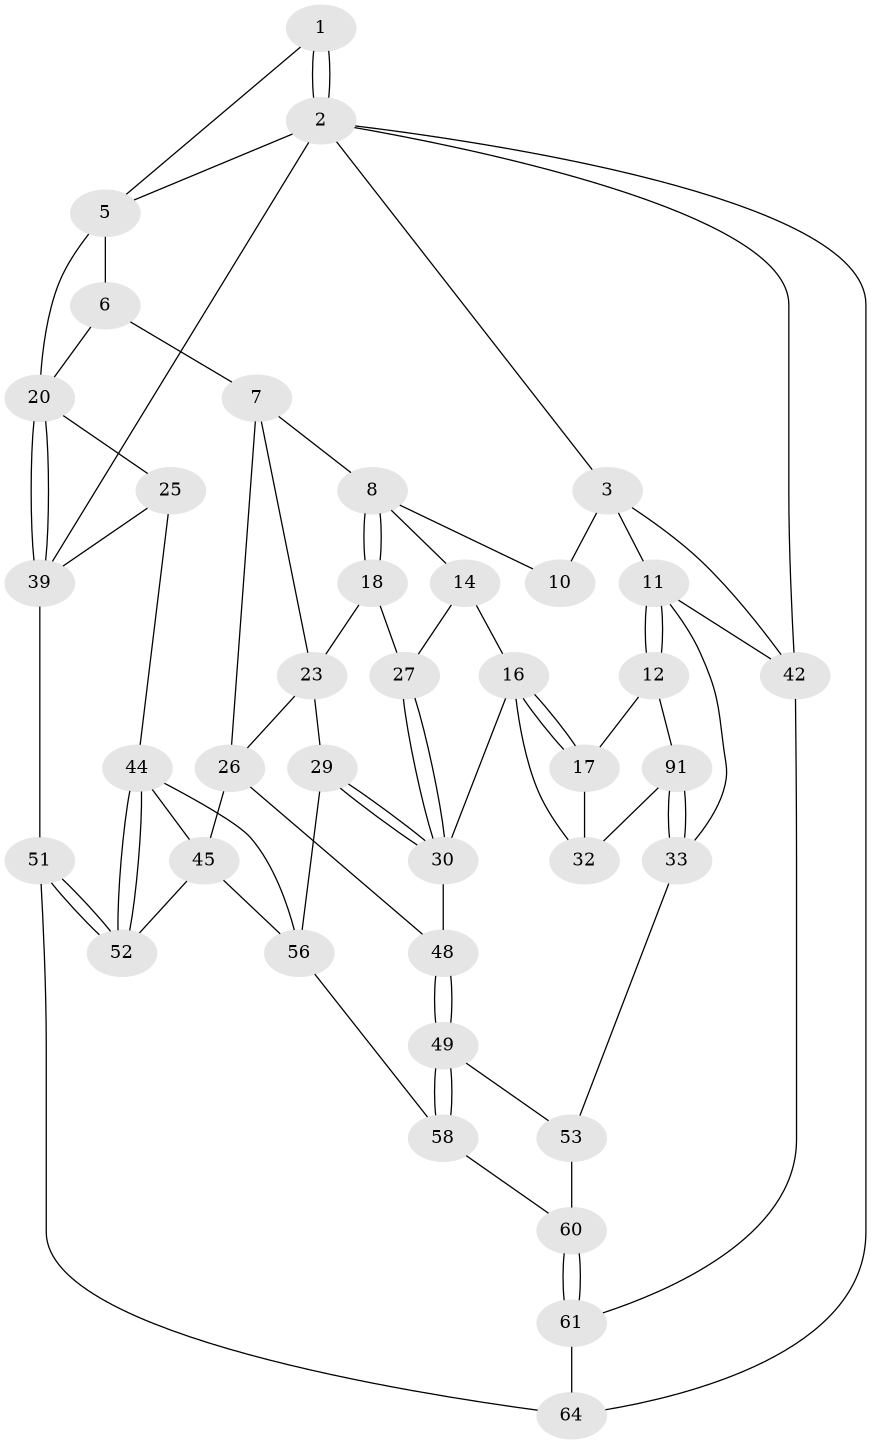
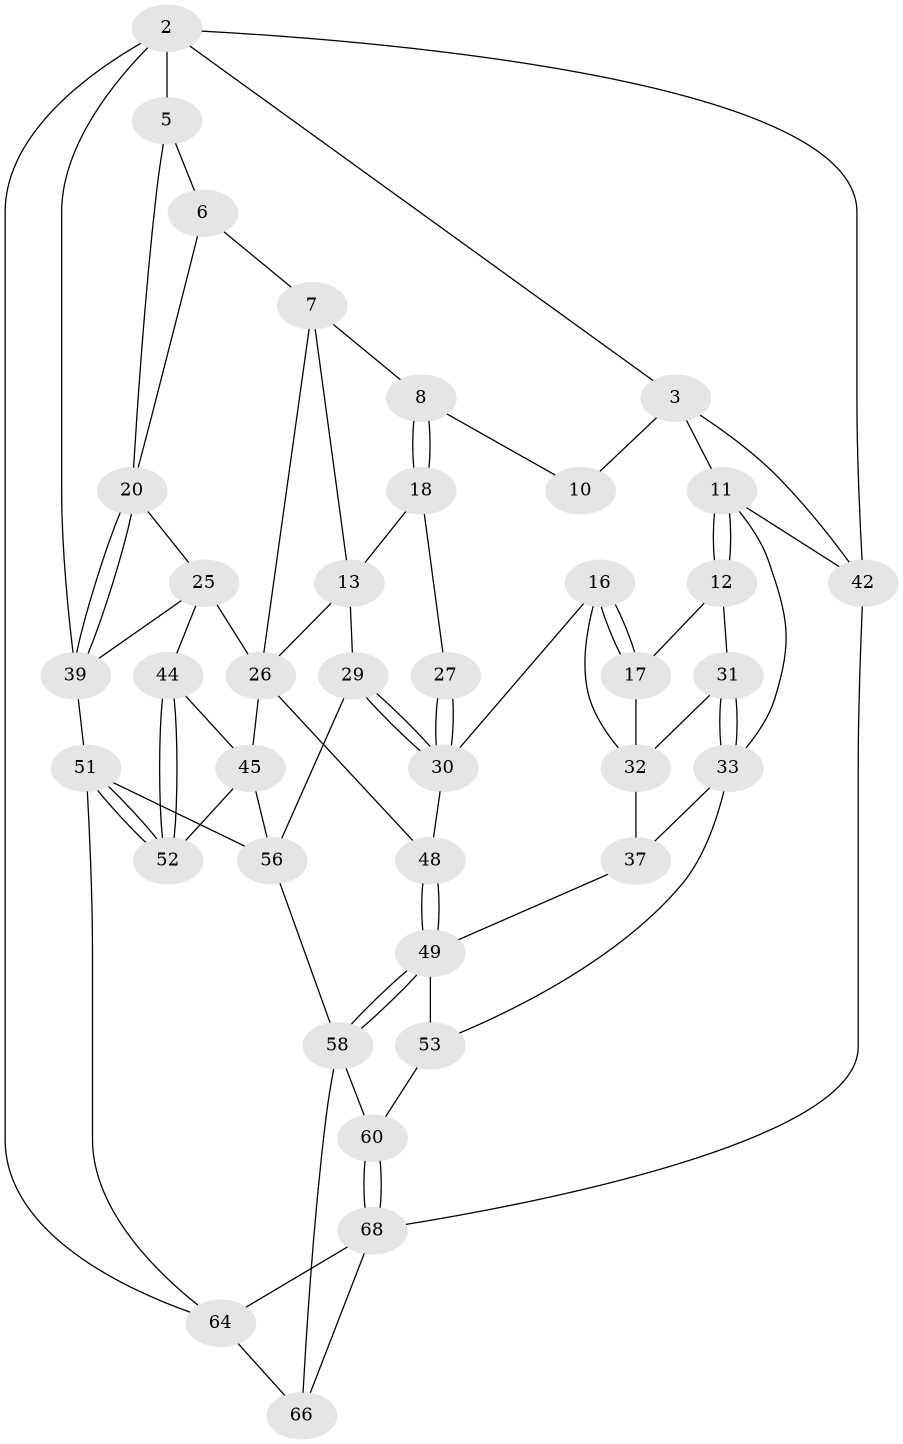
node "1": removed
node "14": removed
edge "25" -- "26": added
node "23": label "23" -> "13"
node "91": label "91" -> "31"
edge "44" -- "56": now "51" -- "56"
node "37": added
node "61": label "61" -> "68"
node "66": added
